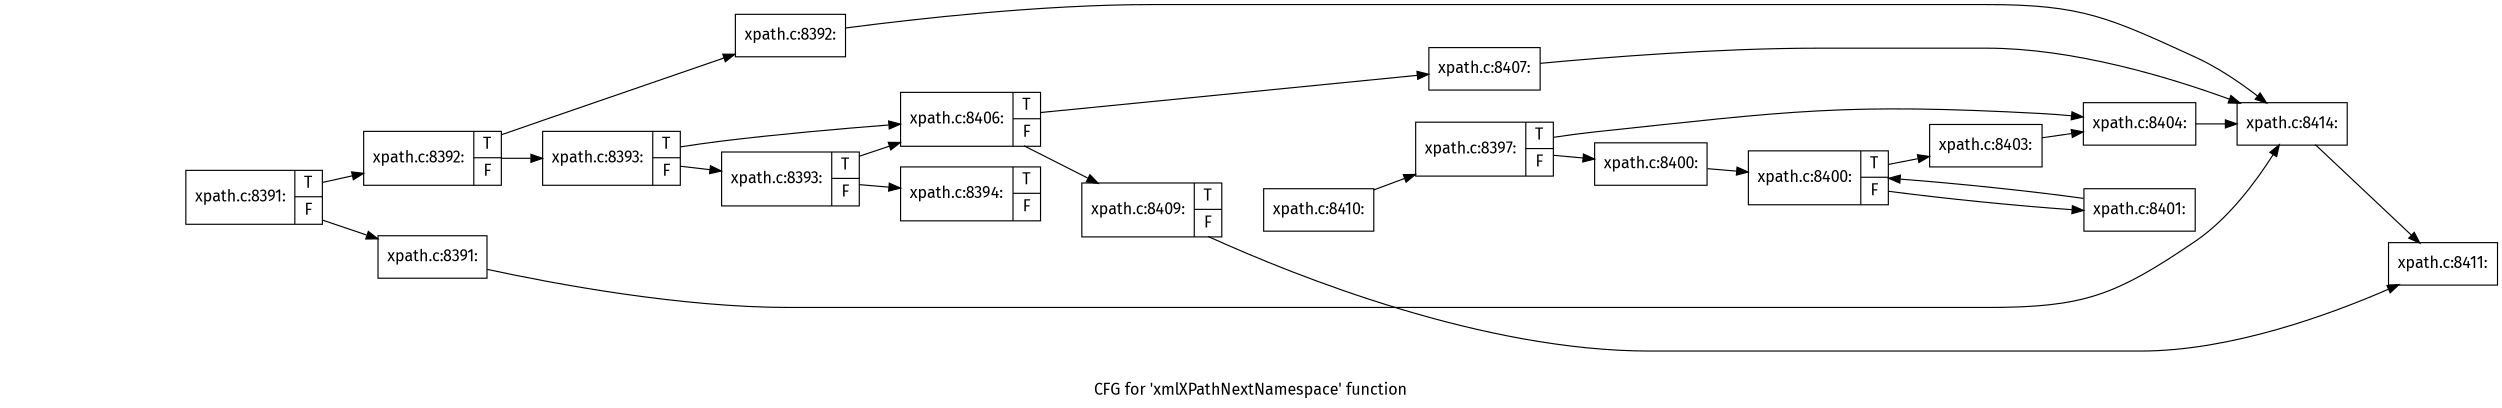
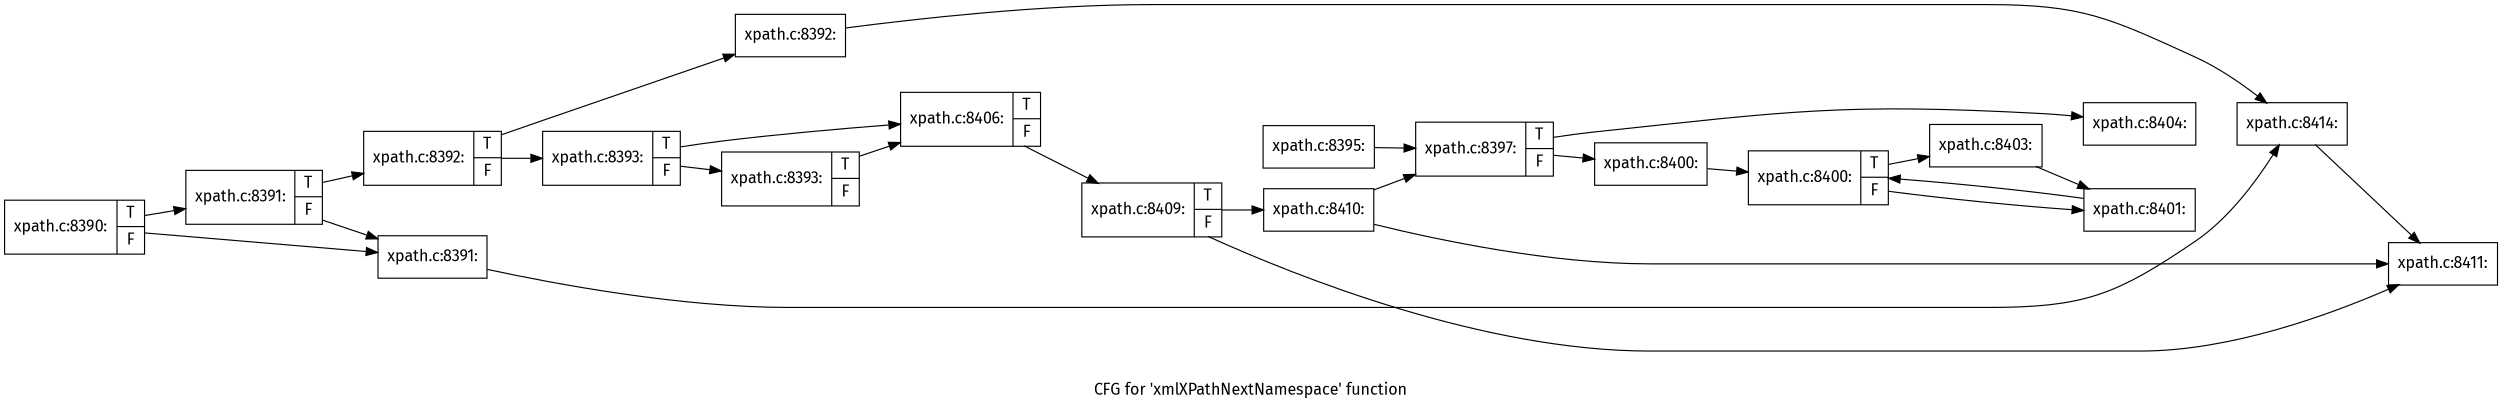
node "xpath.c:8407:": removed
edge "xpath.c:8404:" -> "xpath.c:8414:": removed
edge "xpath.c:8403:" -> "xpath.c:8404:": now "xpath.c:8403:" -> "xpath.c:8401:"
node "xpath.c:8395:": added
node "xpath.c:8394:": removed
edge "xpath.c:8409:" -> "xpath.c:8410:": added
node "xpath.c:8390:": added
edge "xpath.c:8410:" -> "xpath.c:8411:": added
